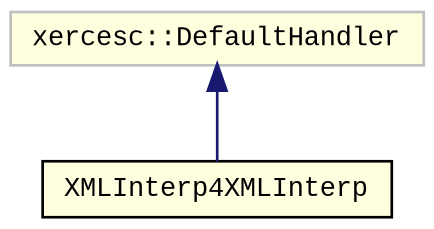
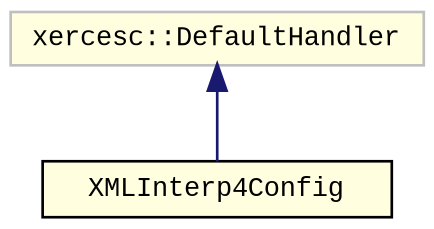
node "XMLInterp4XMLInterp": label "XMLInterp4XMLInterp" -> "XMLInterp4Config"
